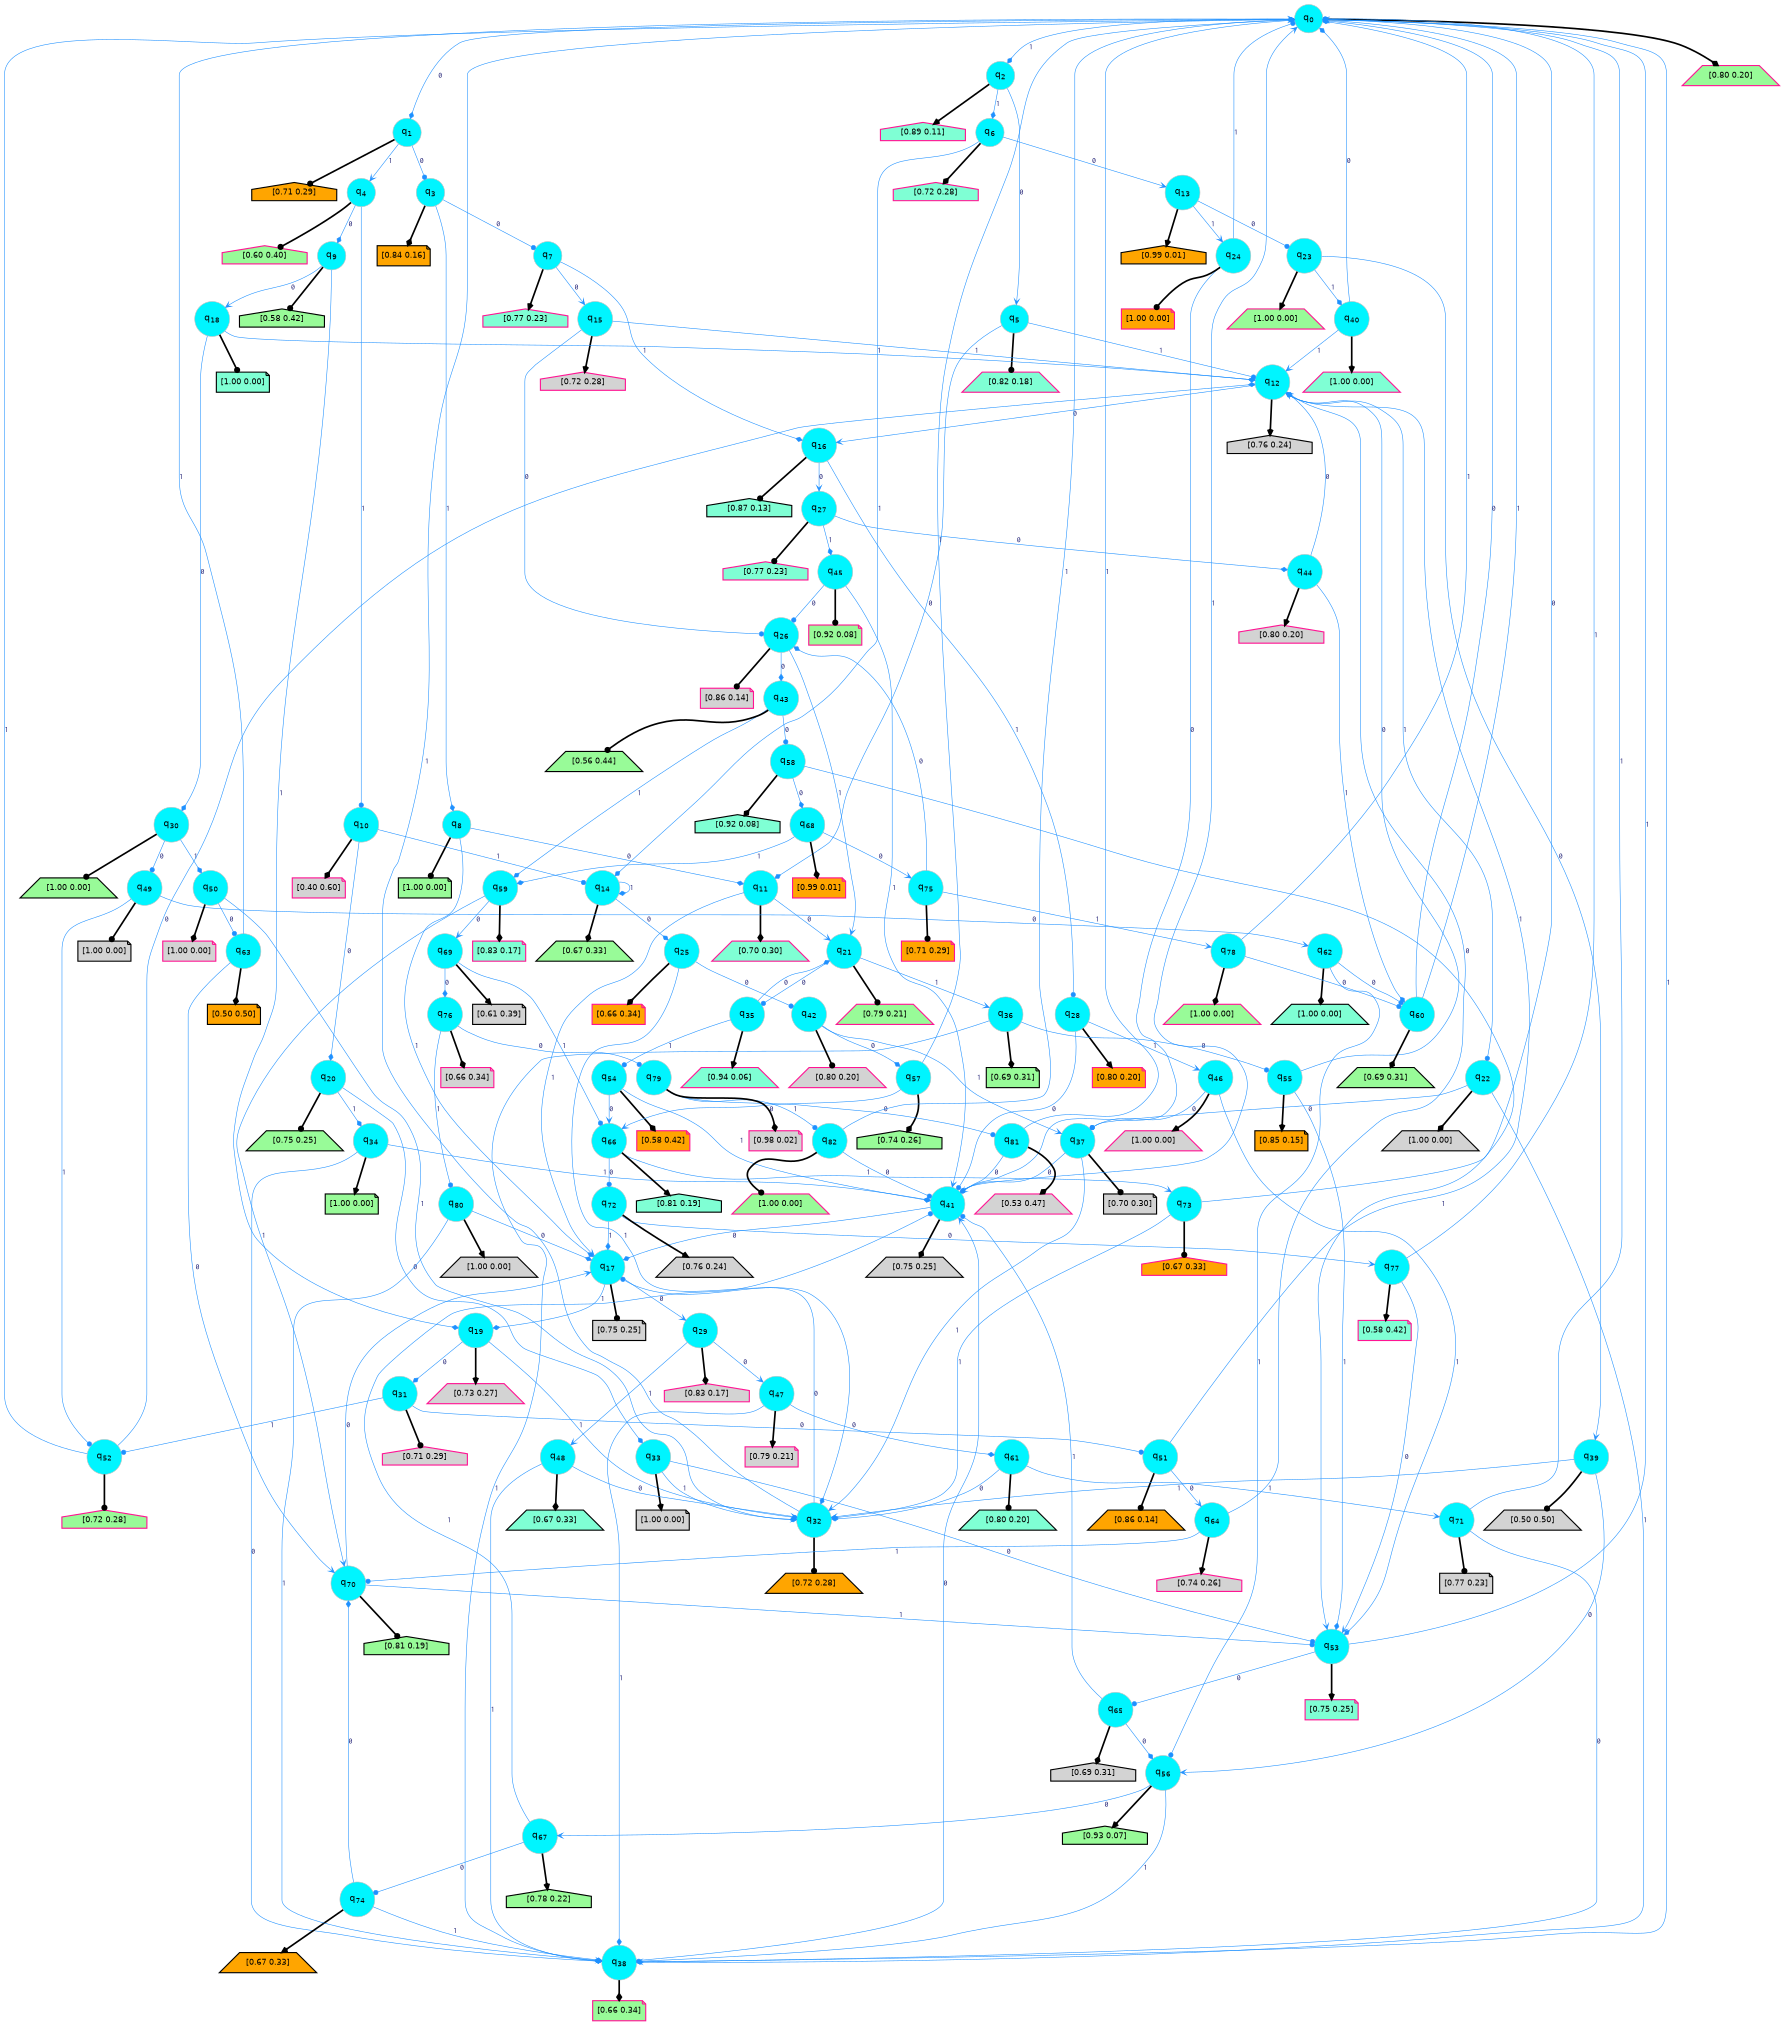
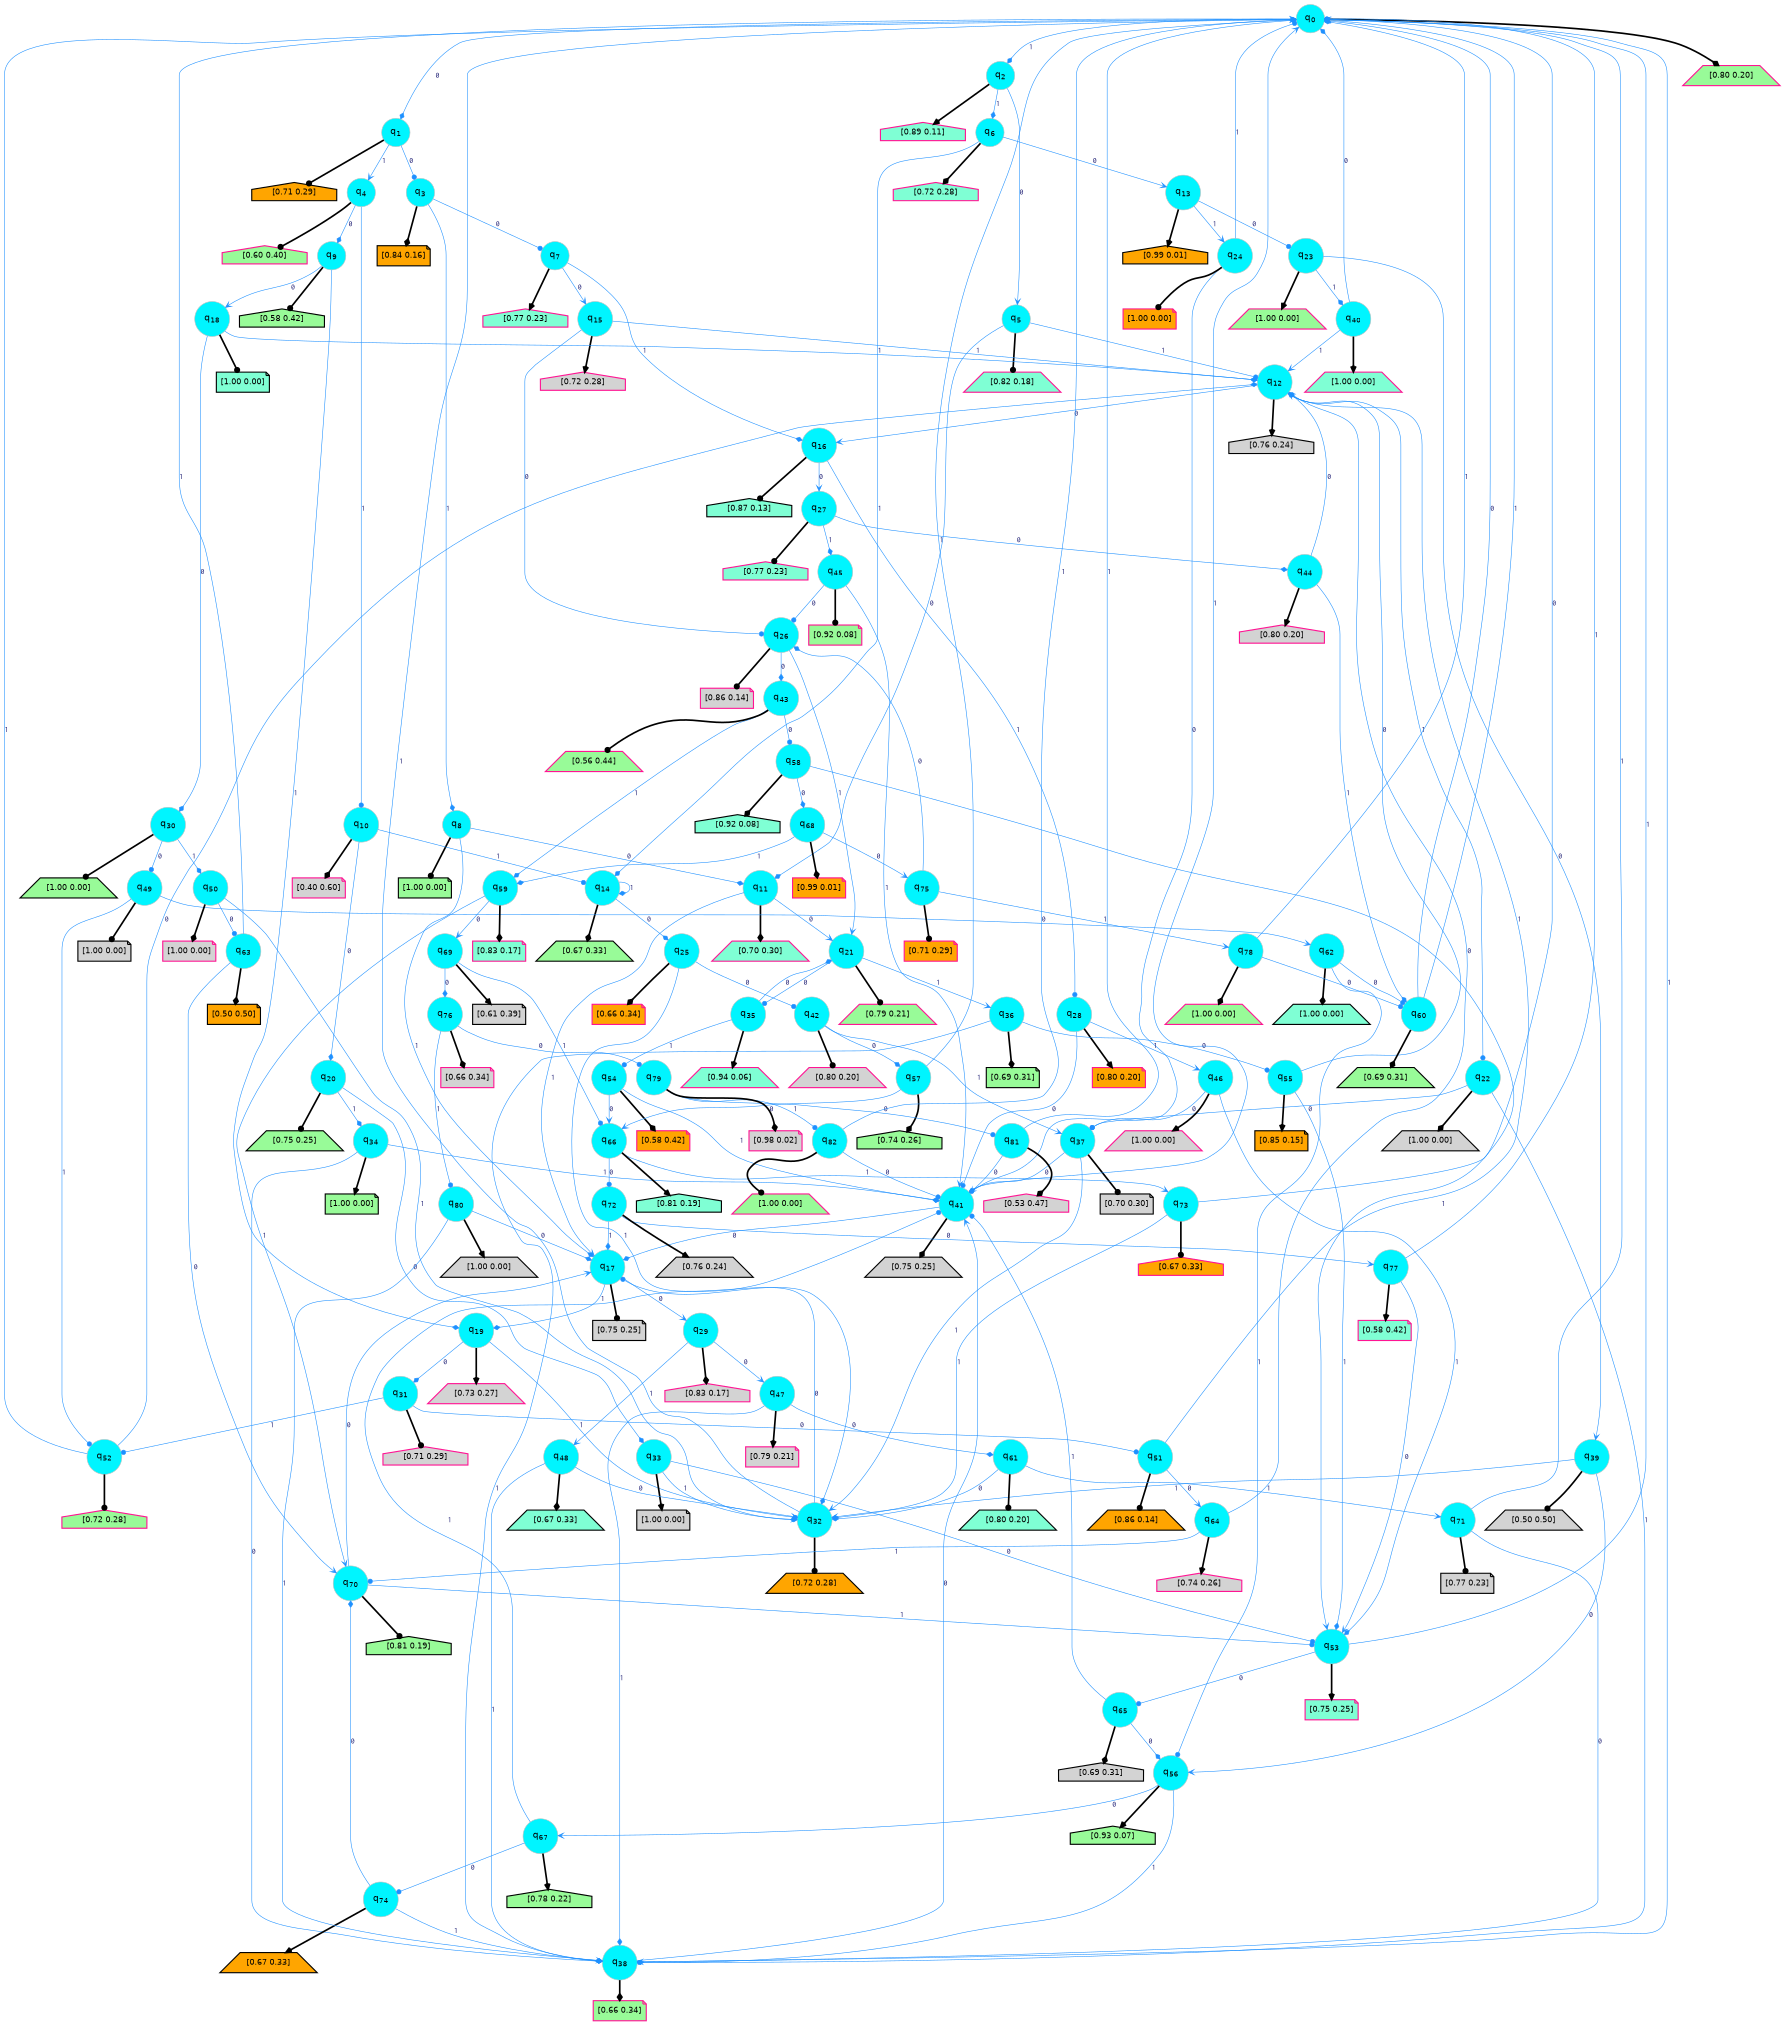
node "[0.56 0.44]": color black -> deeppink
node "[0.53 0.47]": shape trapezium -> house
